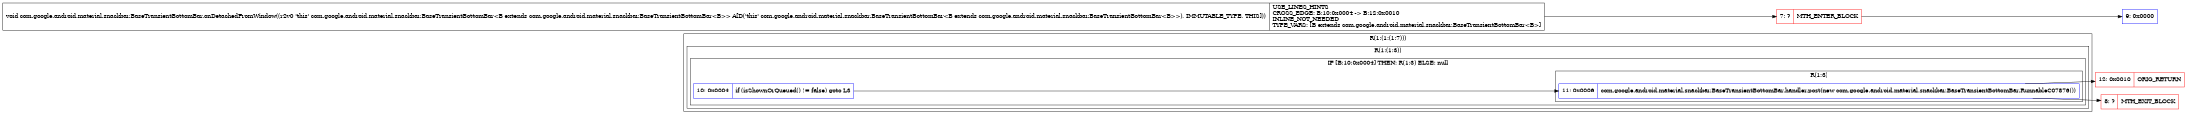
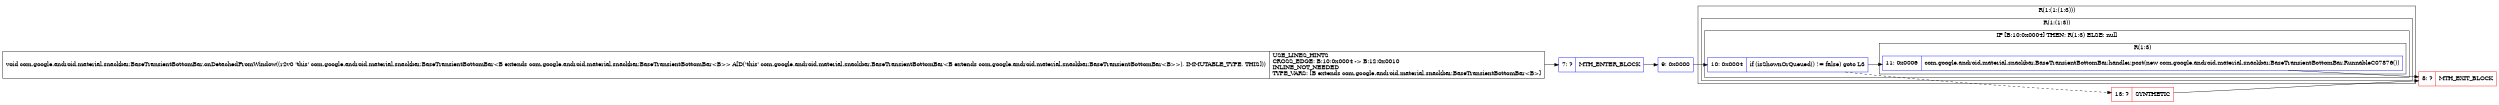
node "7: ?": color red -> blue
cluster "R(1:(1:(1:7)))": label "R(1:(1:(1:7)))" -> "R(1:(1:(1:3)))"
edge "9: 0x0000" -> "10: 0x0004": added
node "12: 0x0010": removed
node "13: ?": added
